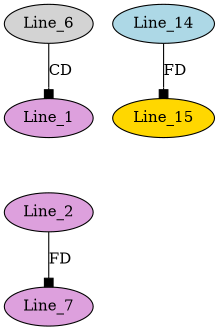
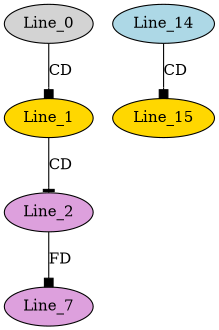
node "Line_6": label "Line_6" -> "Line_0"
edge "Line_14" -> "Line_15": label "FD" -> "CD"
node "Line_1": fillcolor plum -> gold
edge "Line_1" -> "Line_2": added, label "CD"
